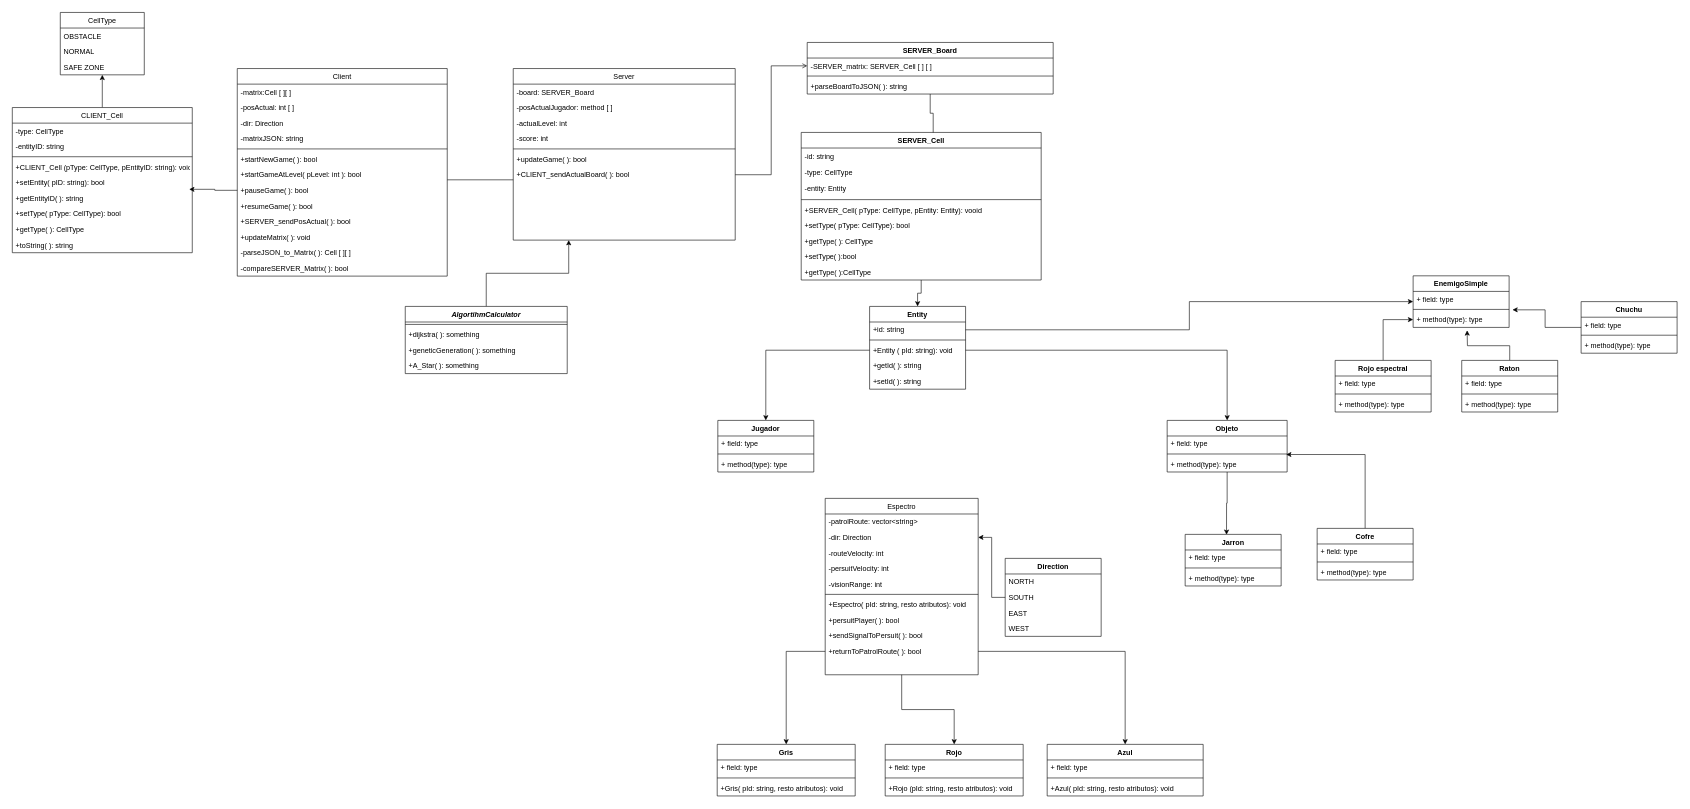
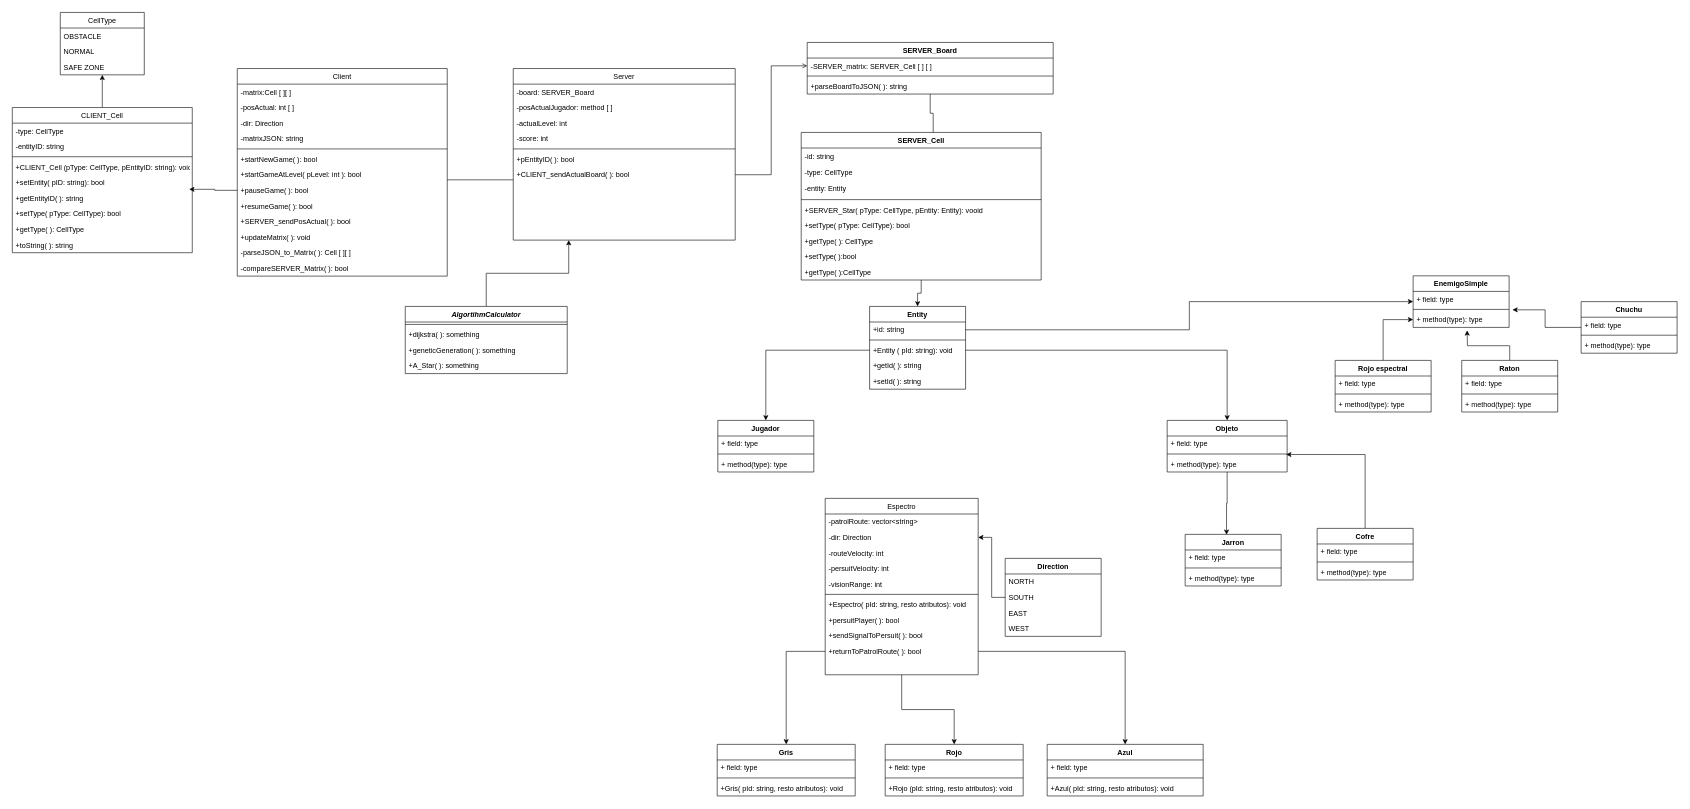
node "+updateGame( ): bool": label "+updateGame( ): bool" -> "+pEntityID( ): bool"
node "+SERVER_Cell( pType: CellType, pEntity: Entity): vooid": label "+SERVER_Cell( pType: CellType, pEntity: Entity): vooid" -> "+SERVER_Star( pType: CellType, pEntity: Entity): vooid"
